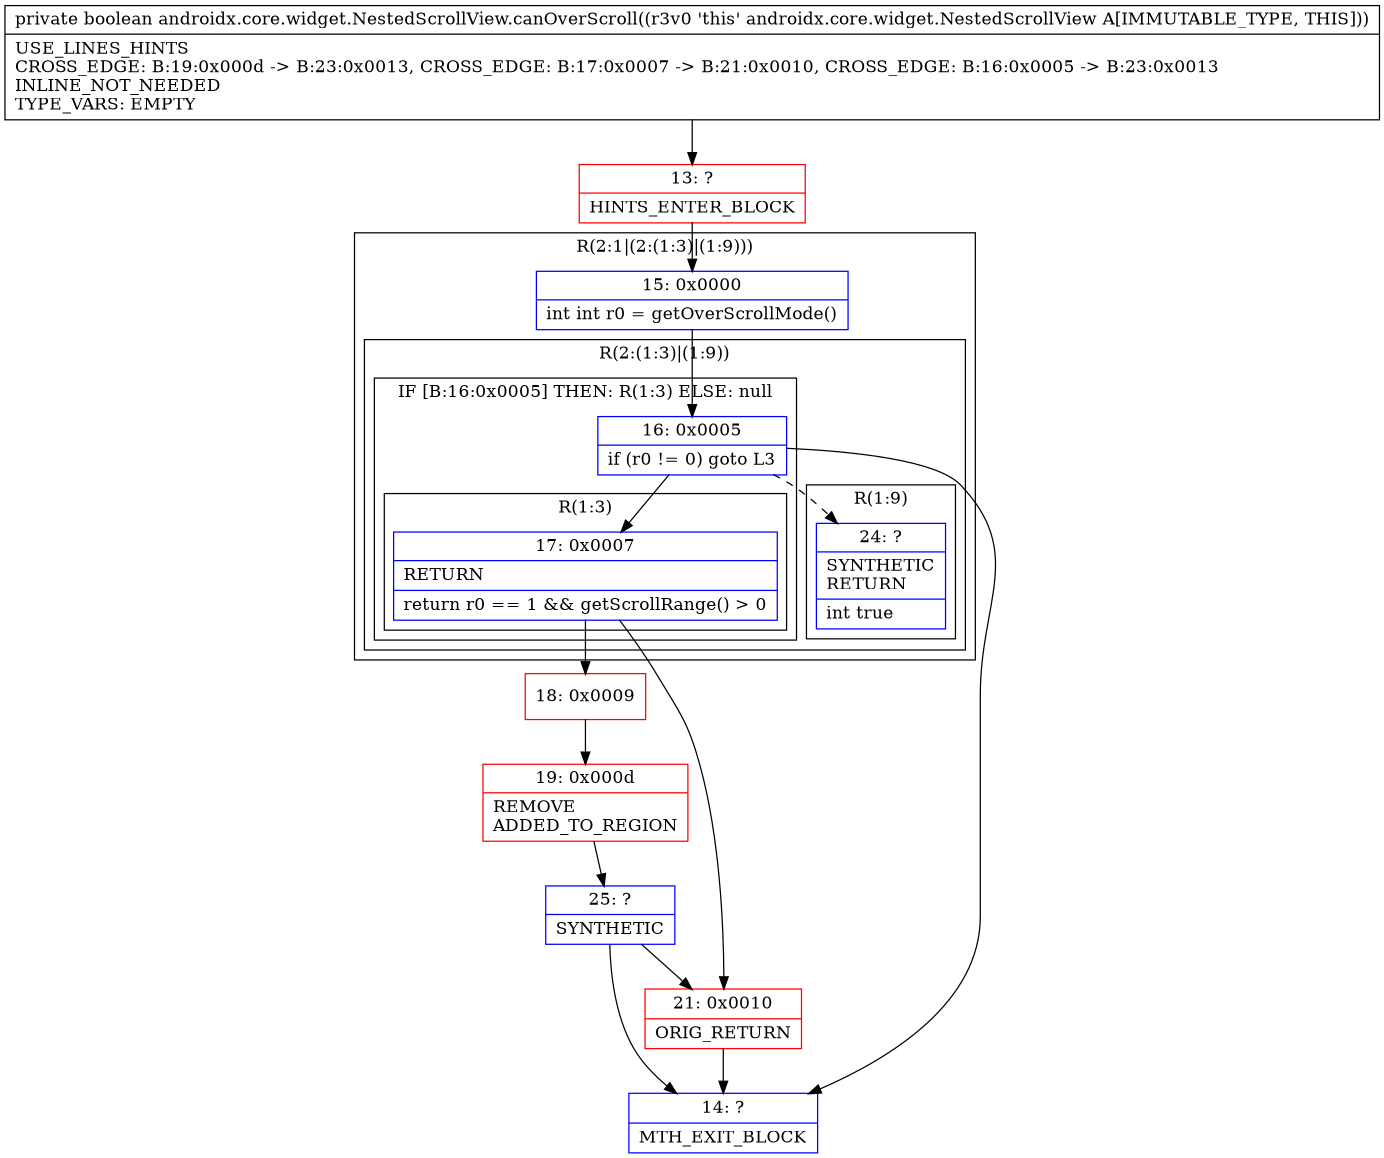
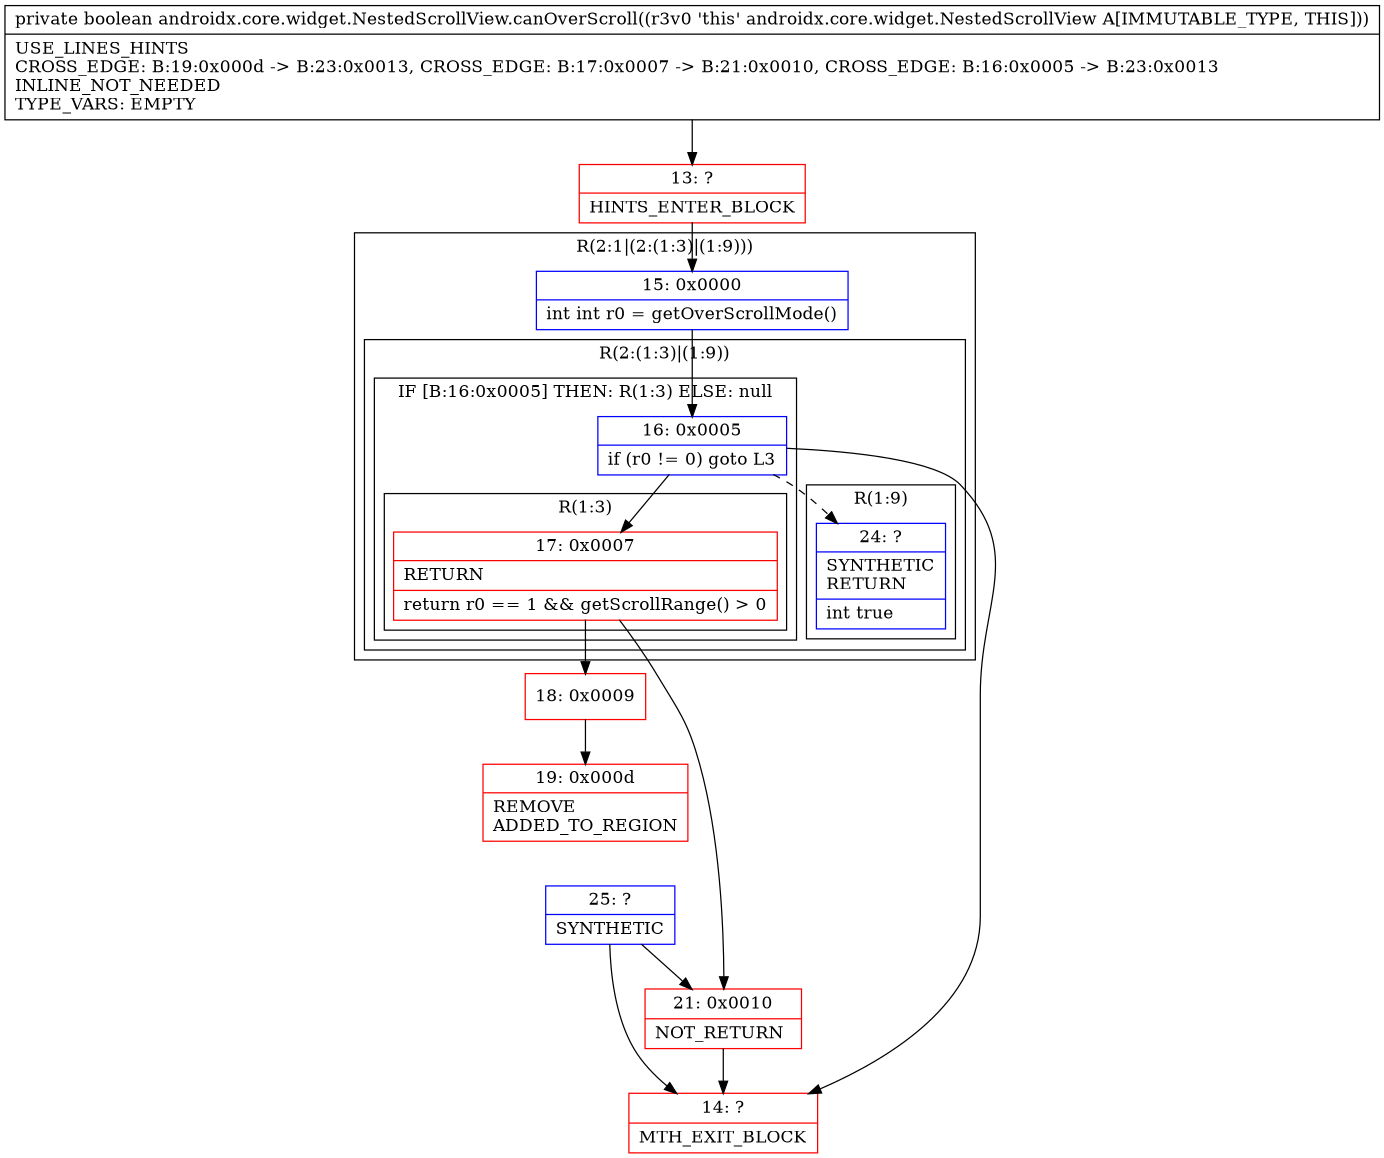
node "17: 0x0007": color blue -> red
edge "19: 0x000d" -> "25: ?": removed
node "21: 0x0010": text "ORIG_RETURN" -> "NOT_RETURN"
node "14: ?": color blue -> red
